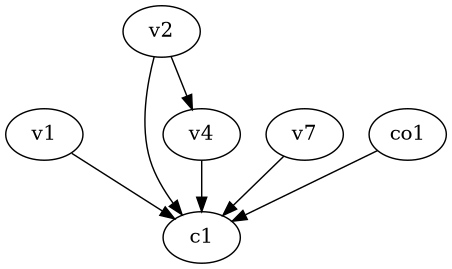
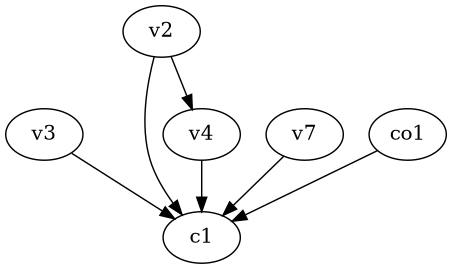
node "v1": label "v1" -> "v3"
